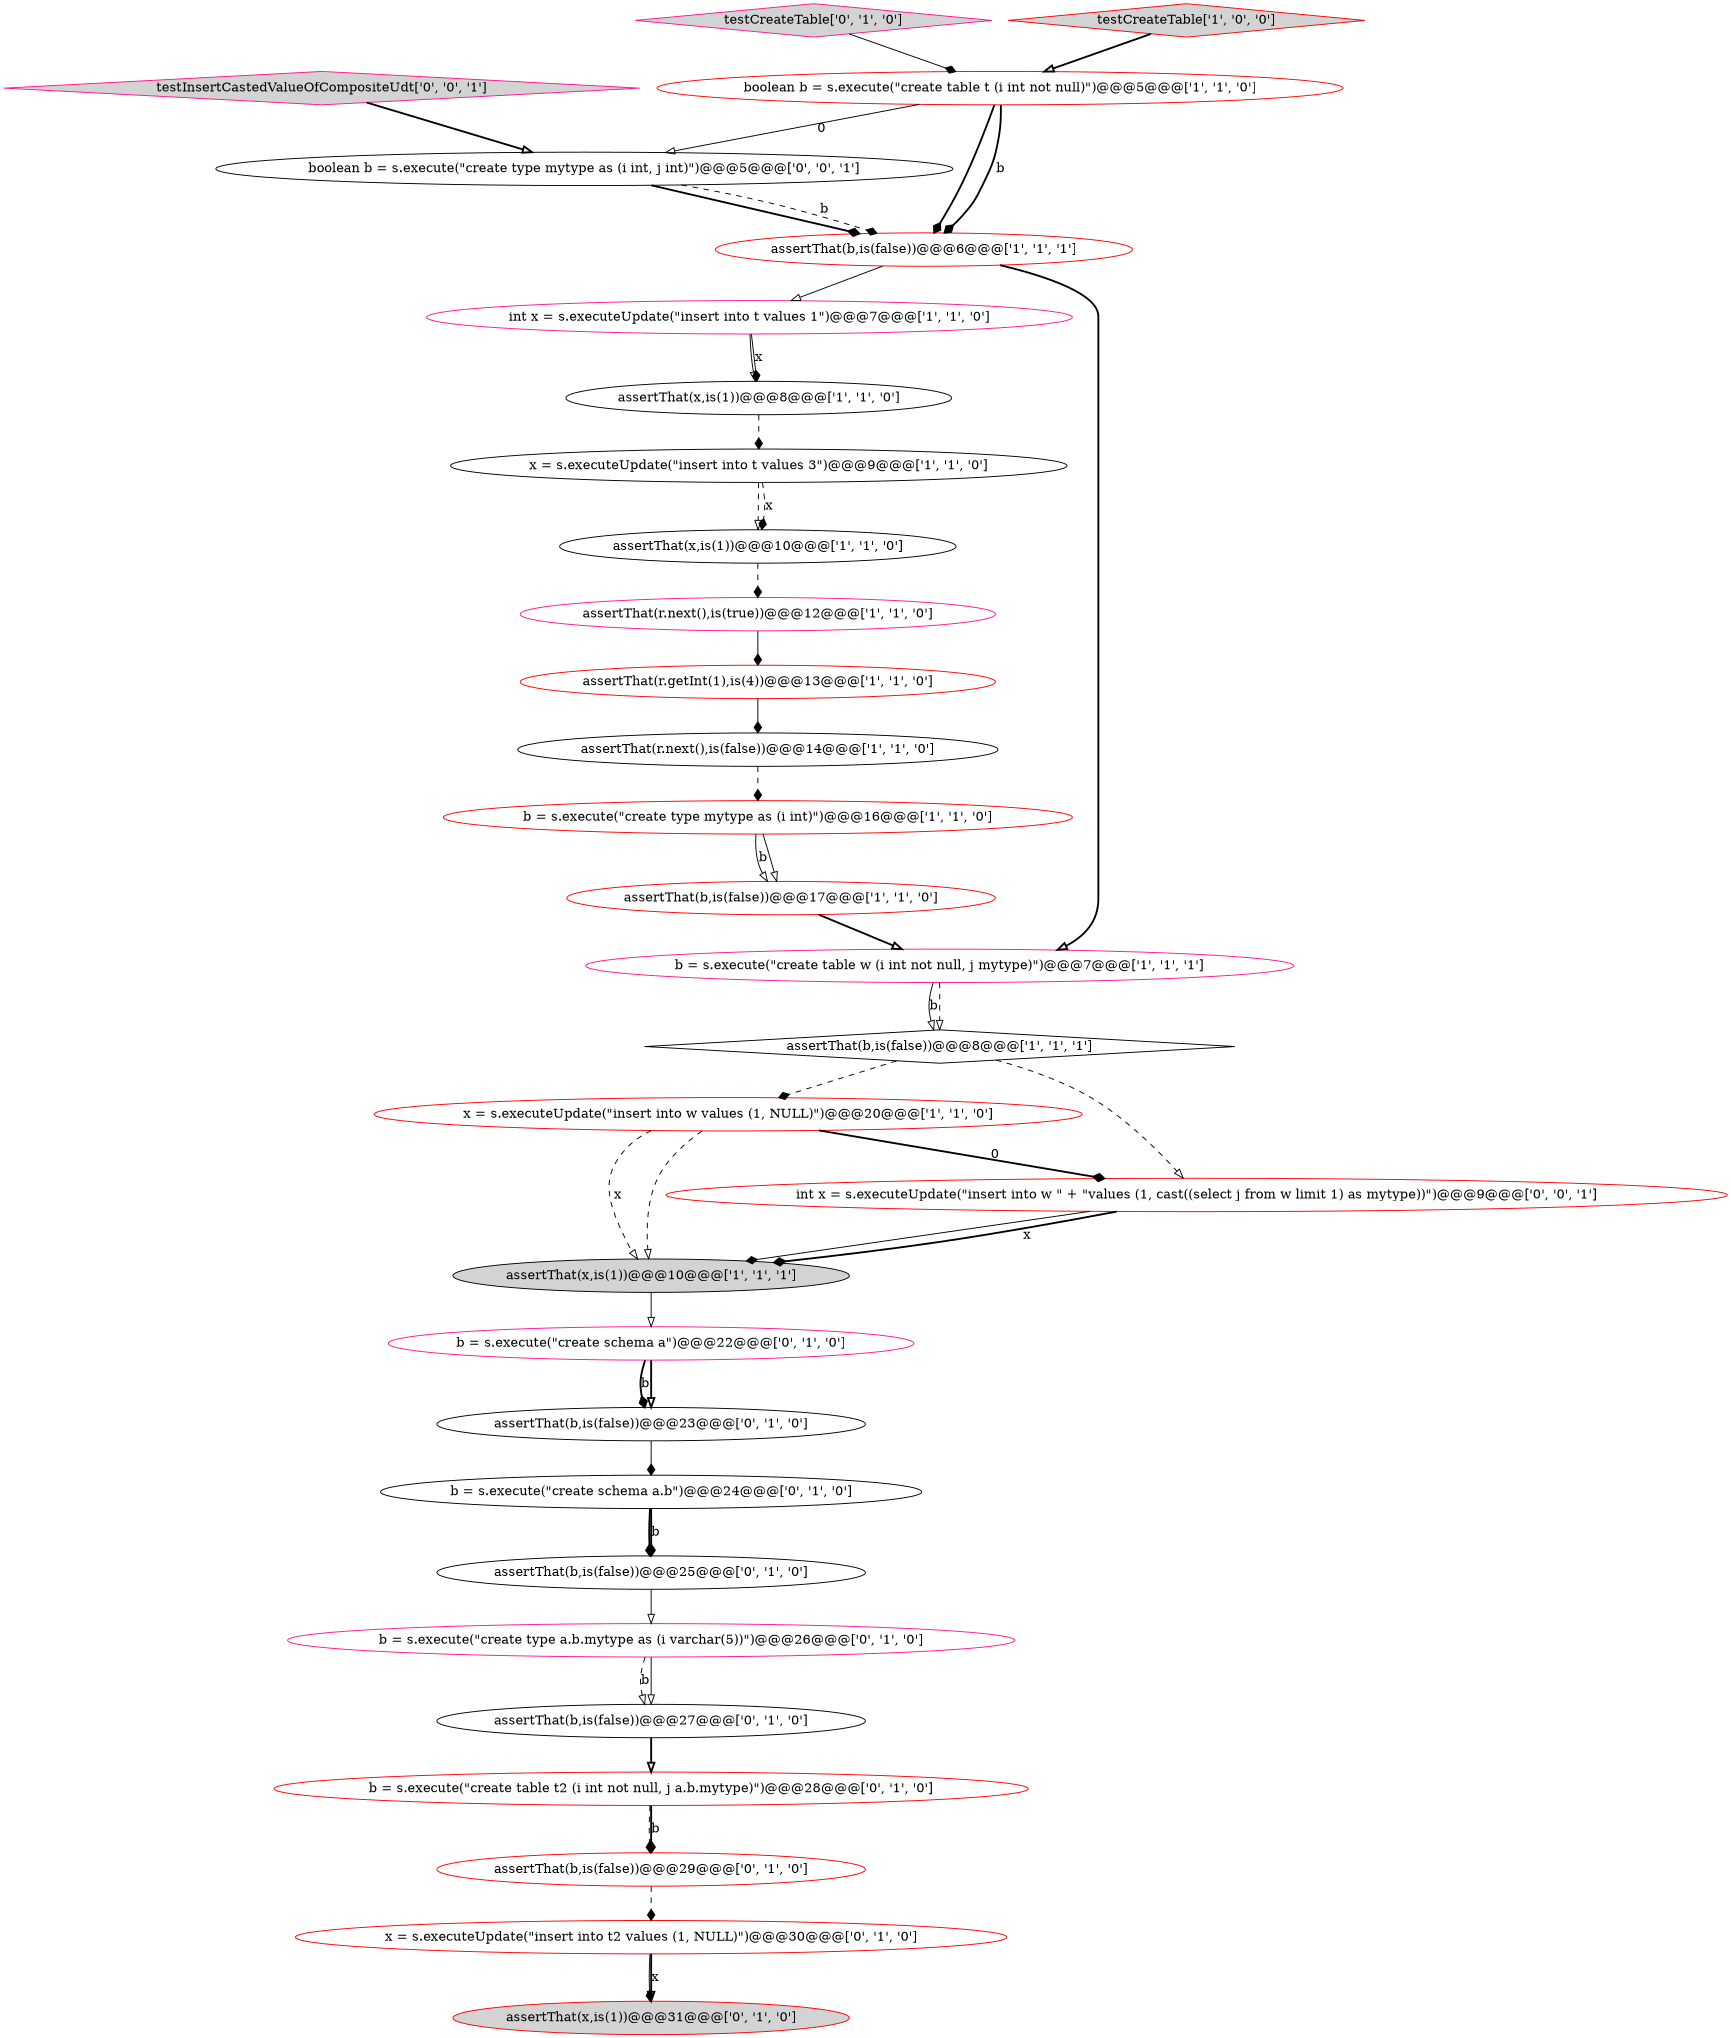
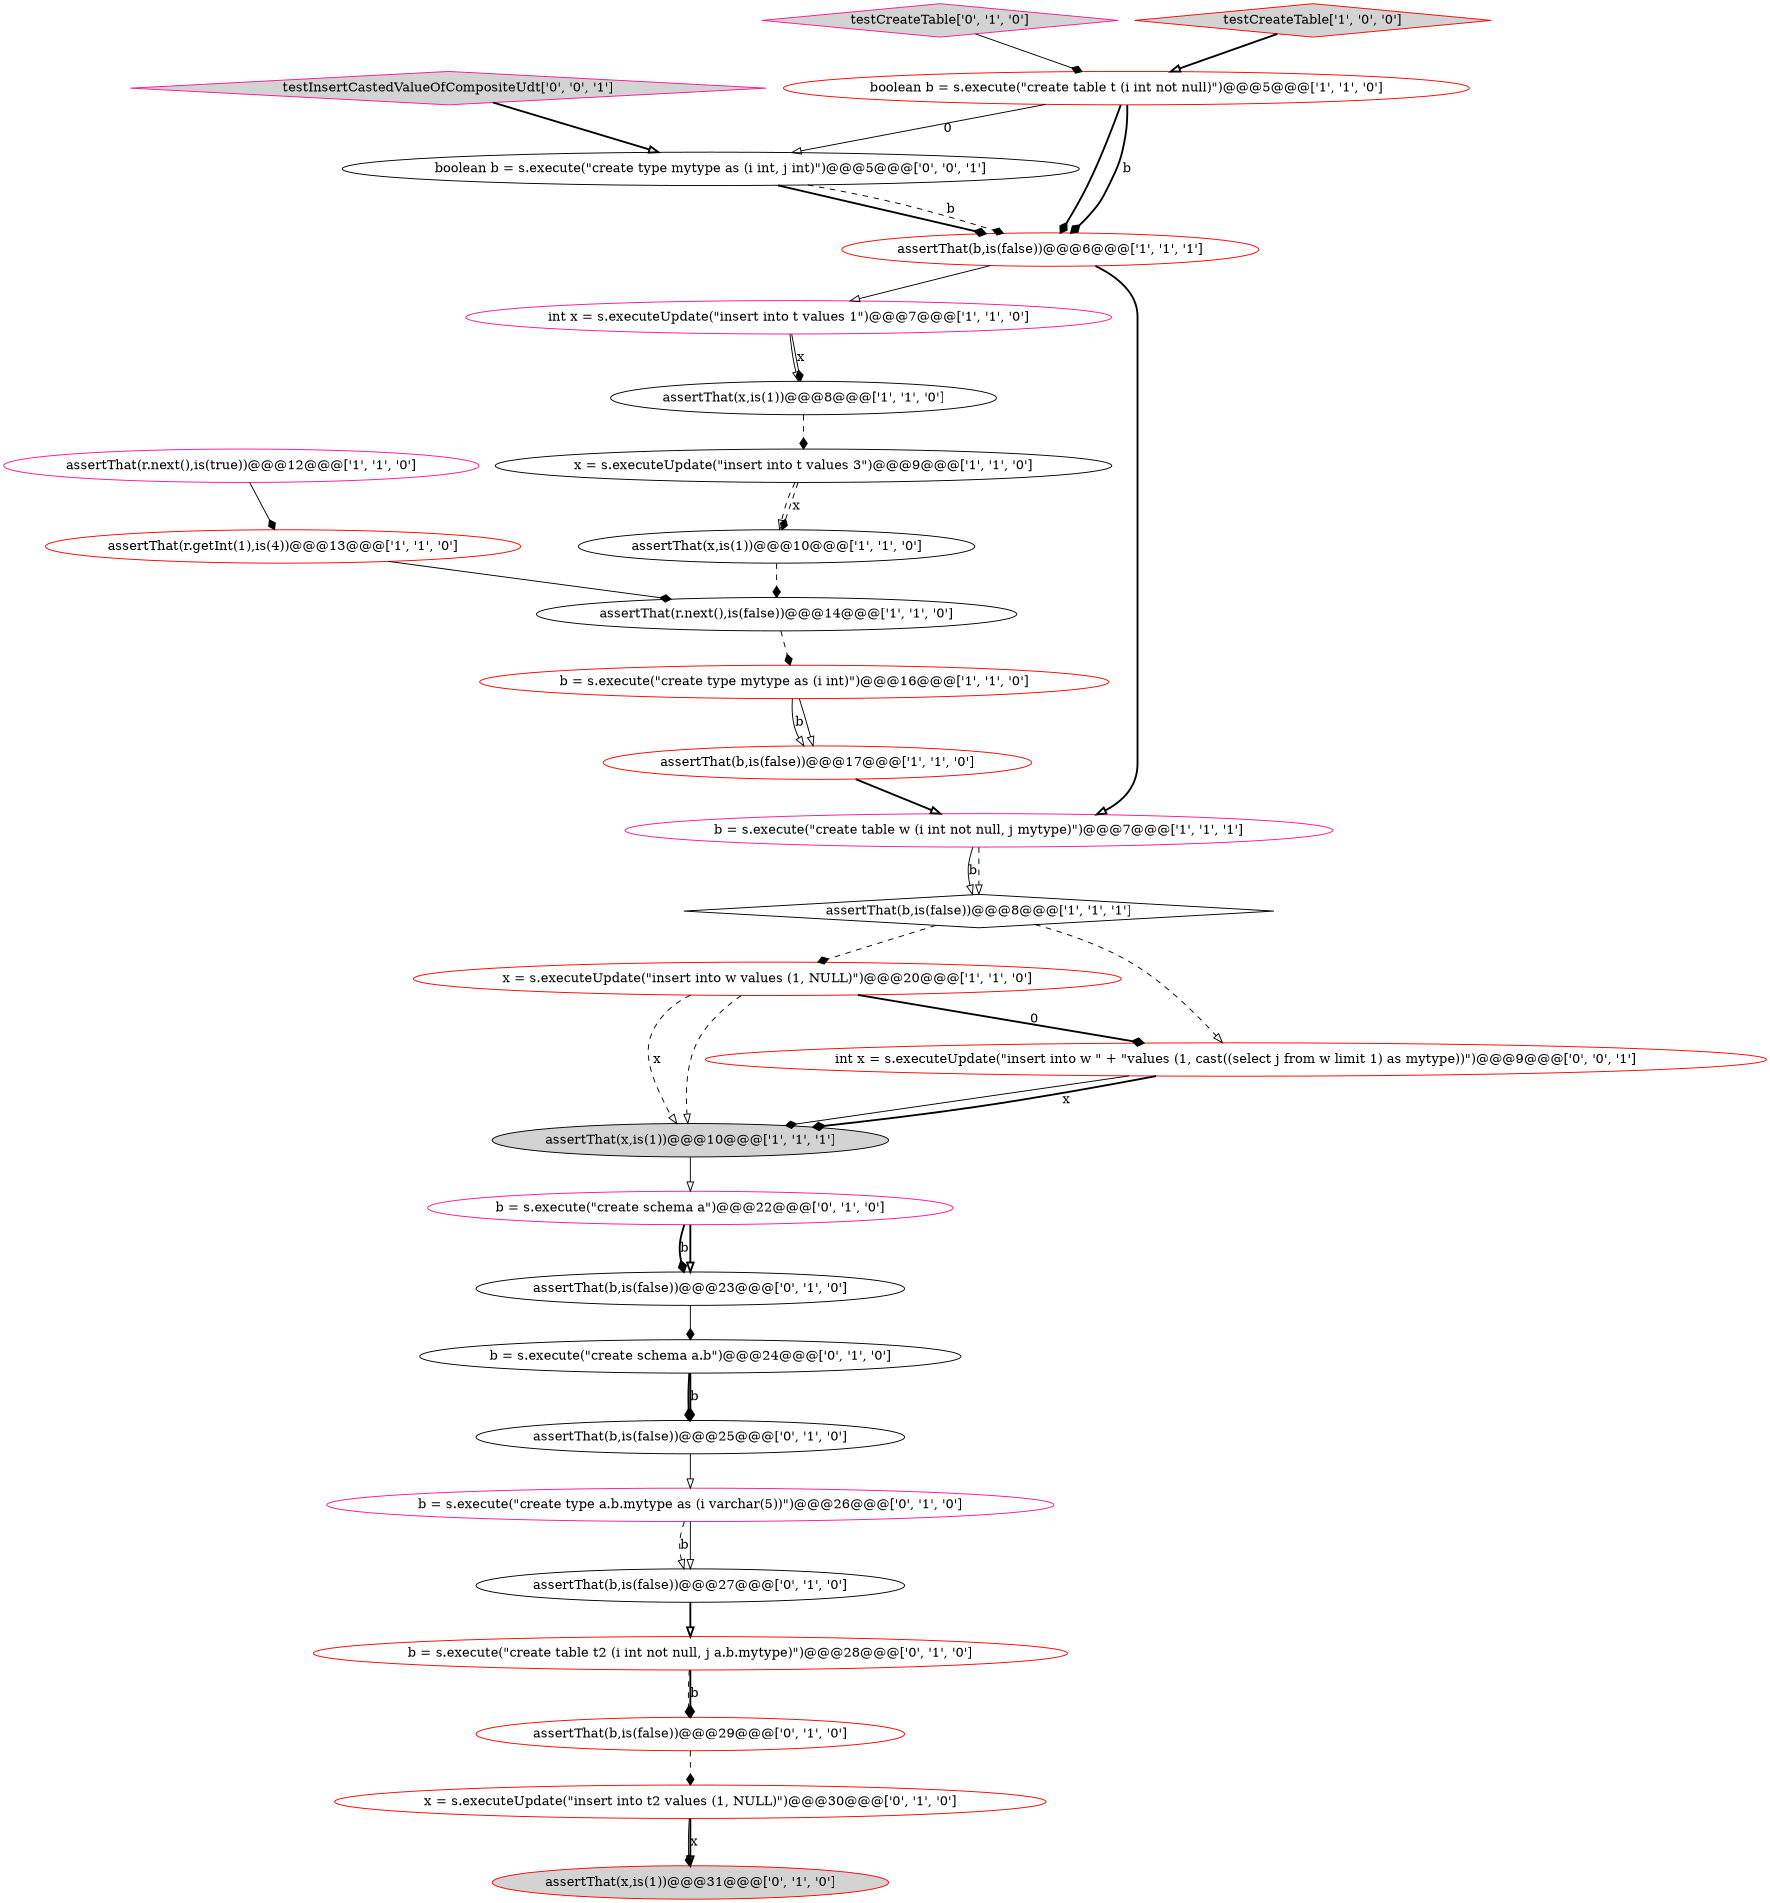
edge "assertThat(x,is(1))@@@10@@@['1', '1', '0']" -> "assertThat(r.next(),is(true))@@@12@@@['1', '1', '0']": now "assertThat(x,is(1))@@@10@@@['1', '1', '0']" -> "assertThat(r.next(),is(false))@@@14@@@['1', '1', '0']"
